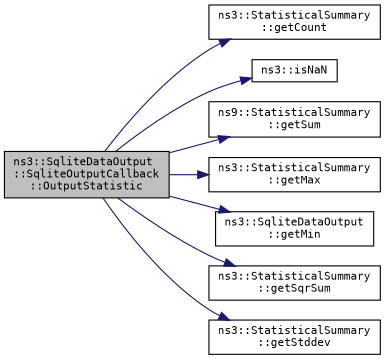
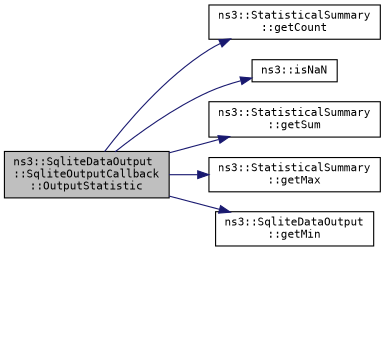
node "ns9::StatisticalSummary ::getSum": label "ns9::StatisticalSummary ::getSum" -> "ns3::StatisticalSummary ::getSum"
node "ns3::StatisticalSummary ::getSqrSum": removed
node "ns3::StatisticalSummary ::getStddev": removed
